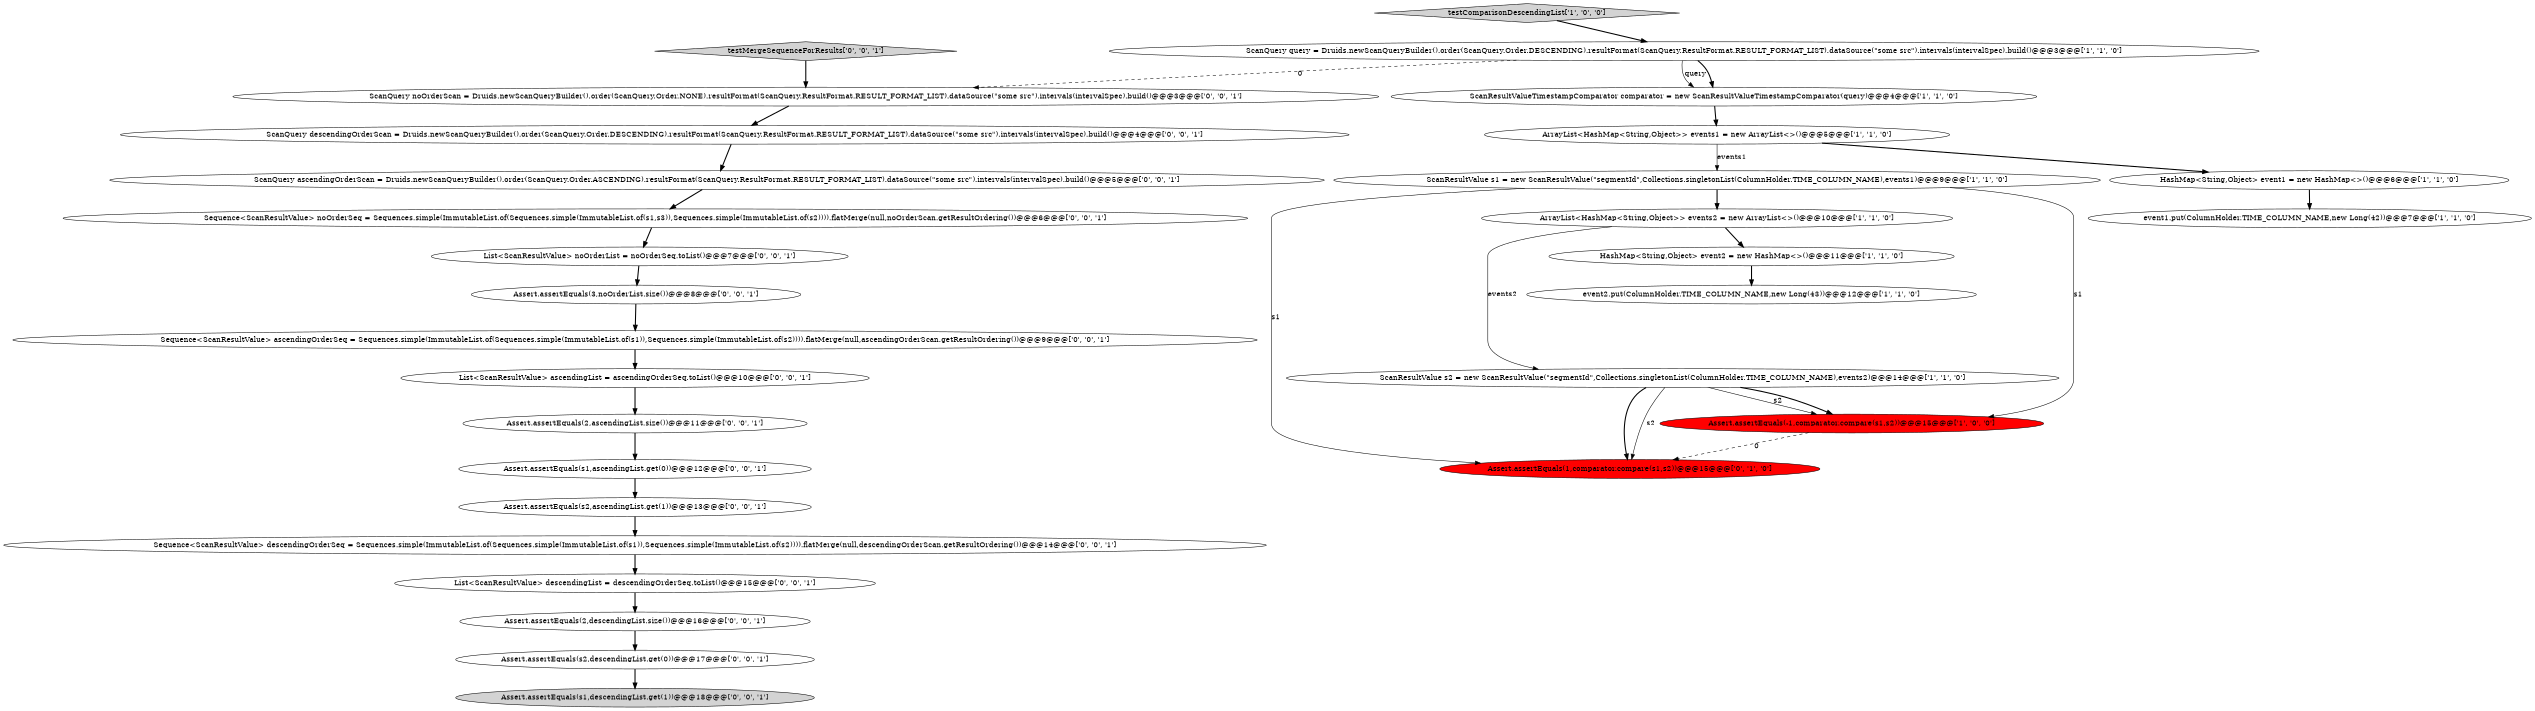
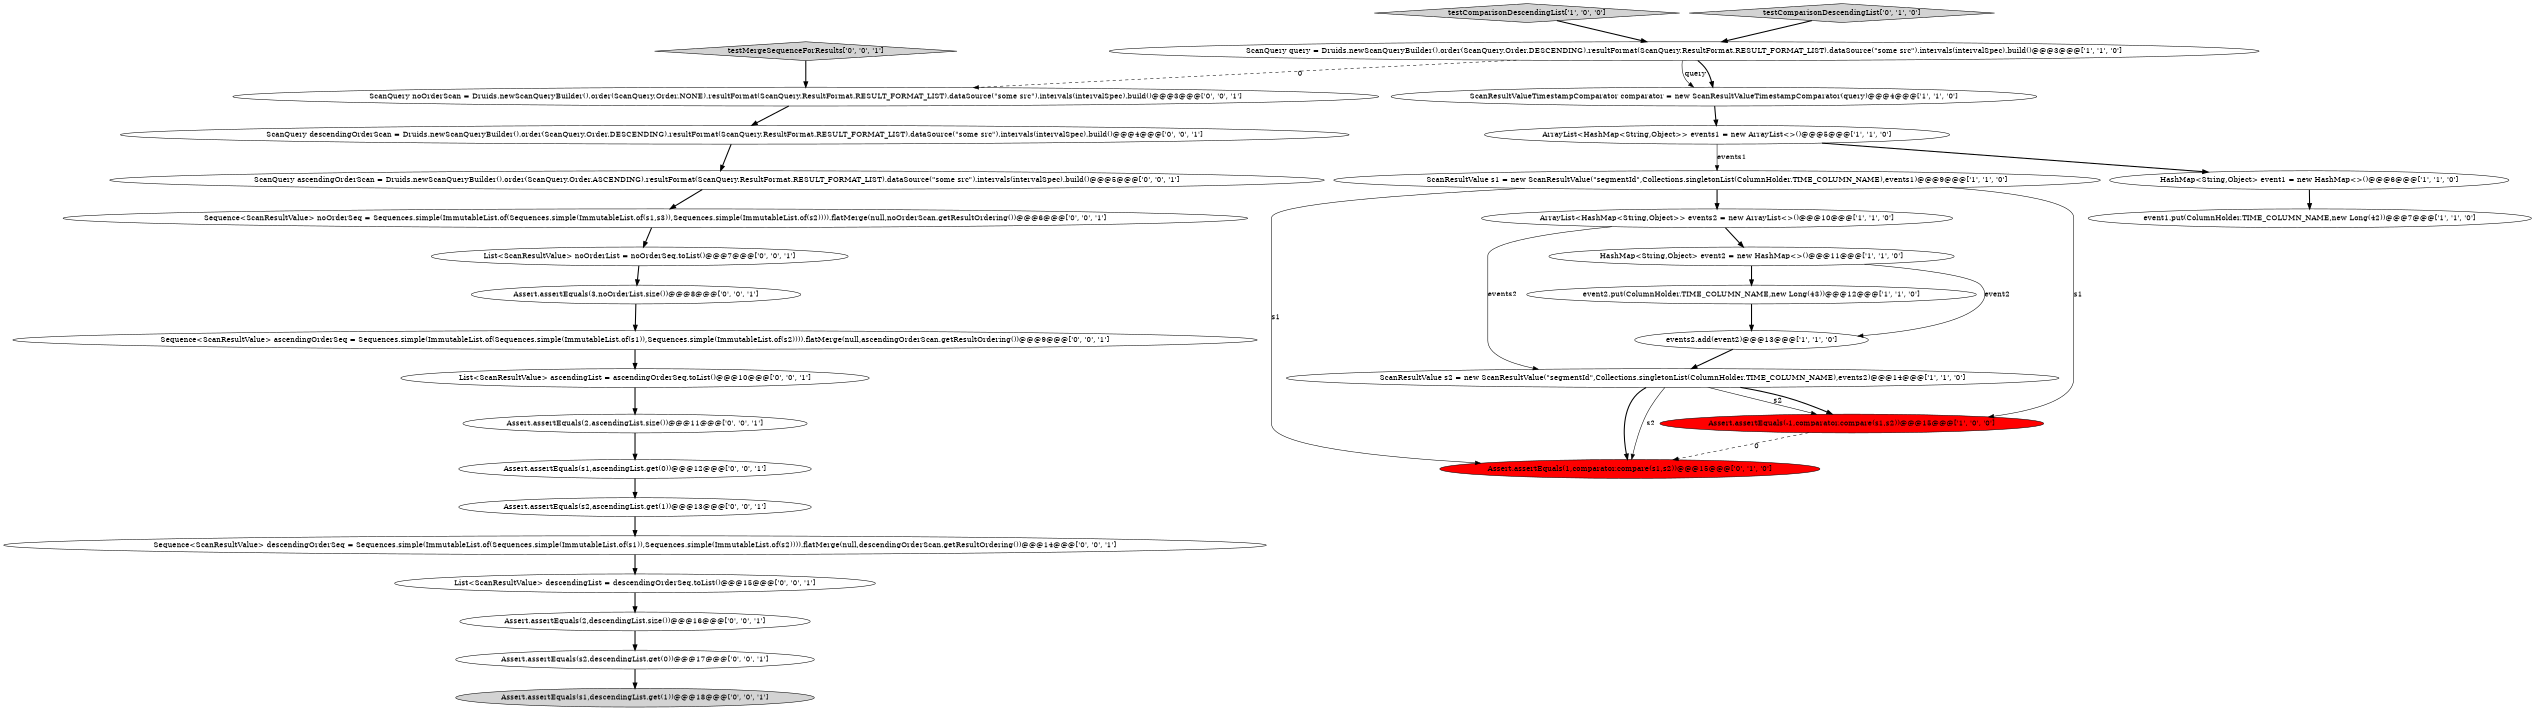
node "testComparisonDescendingList['0', '1', '0']": added
node "events2.add(event2)@@@13@@@['1', '1', '0']": added
